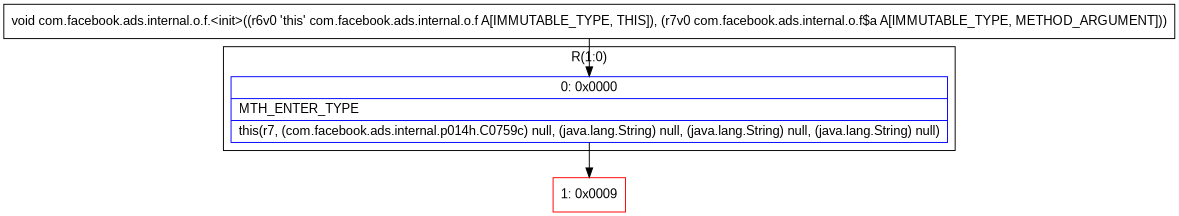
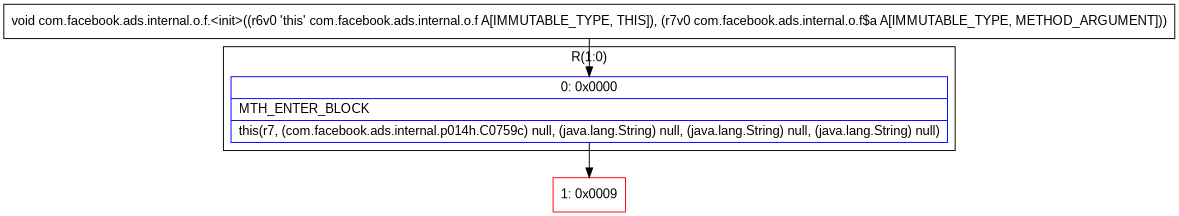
node "0: 0x0000": text "MTH_ENTER_TYPE" -> "MTH_ENTER_BLOCK"
